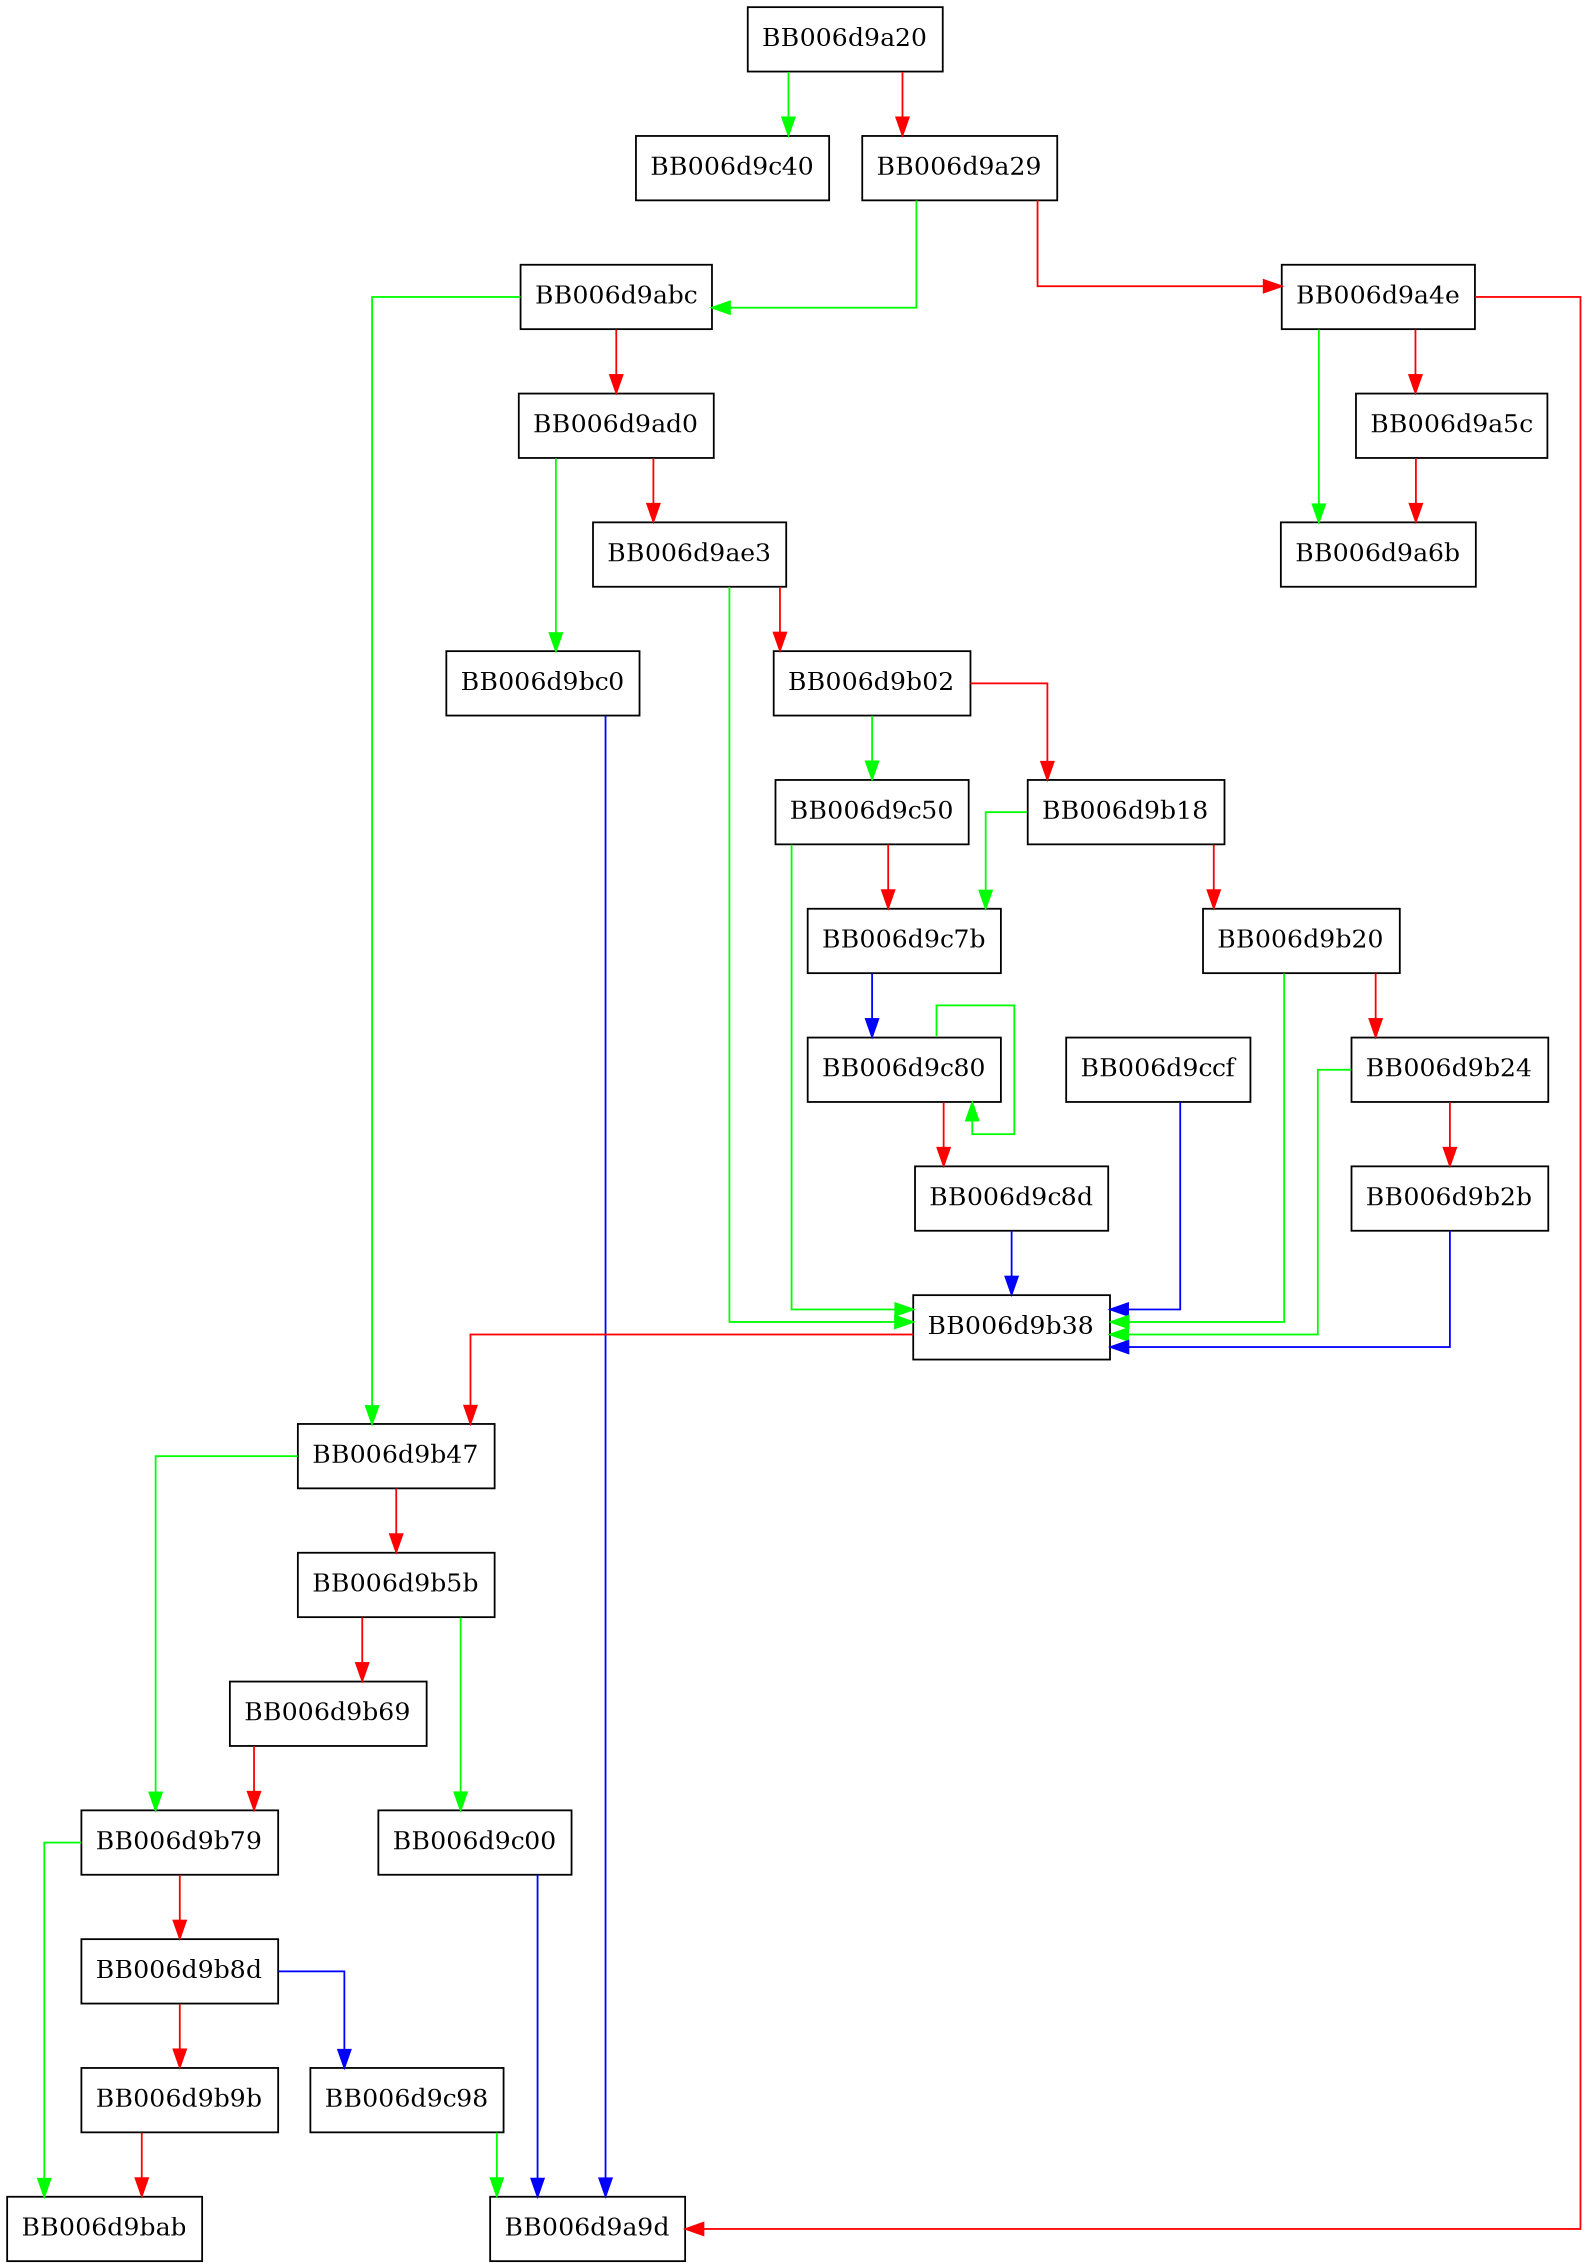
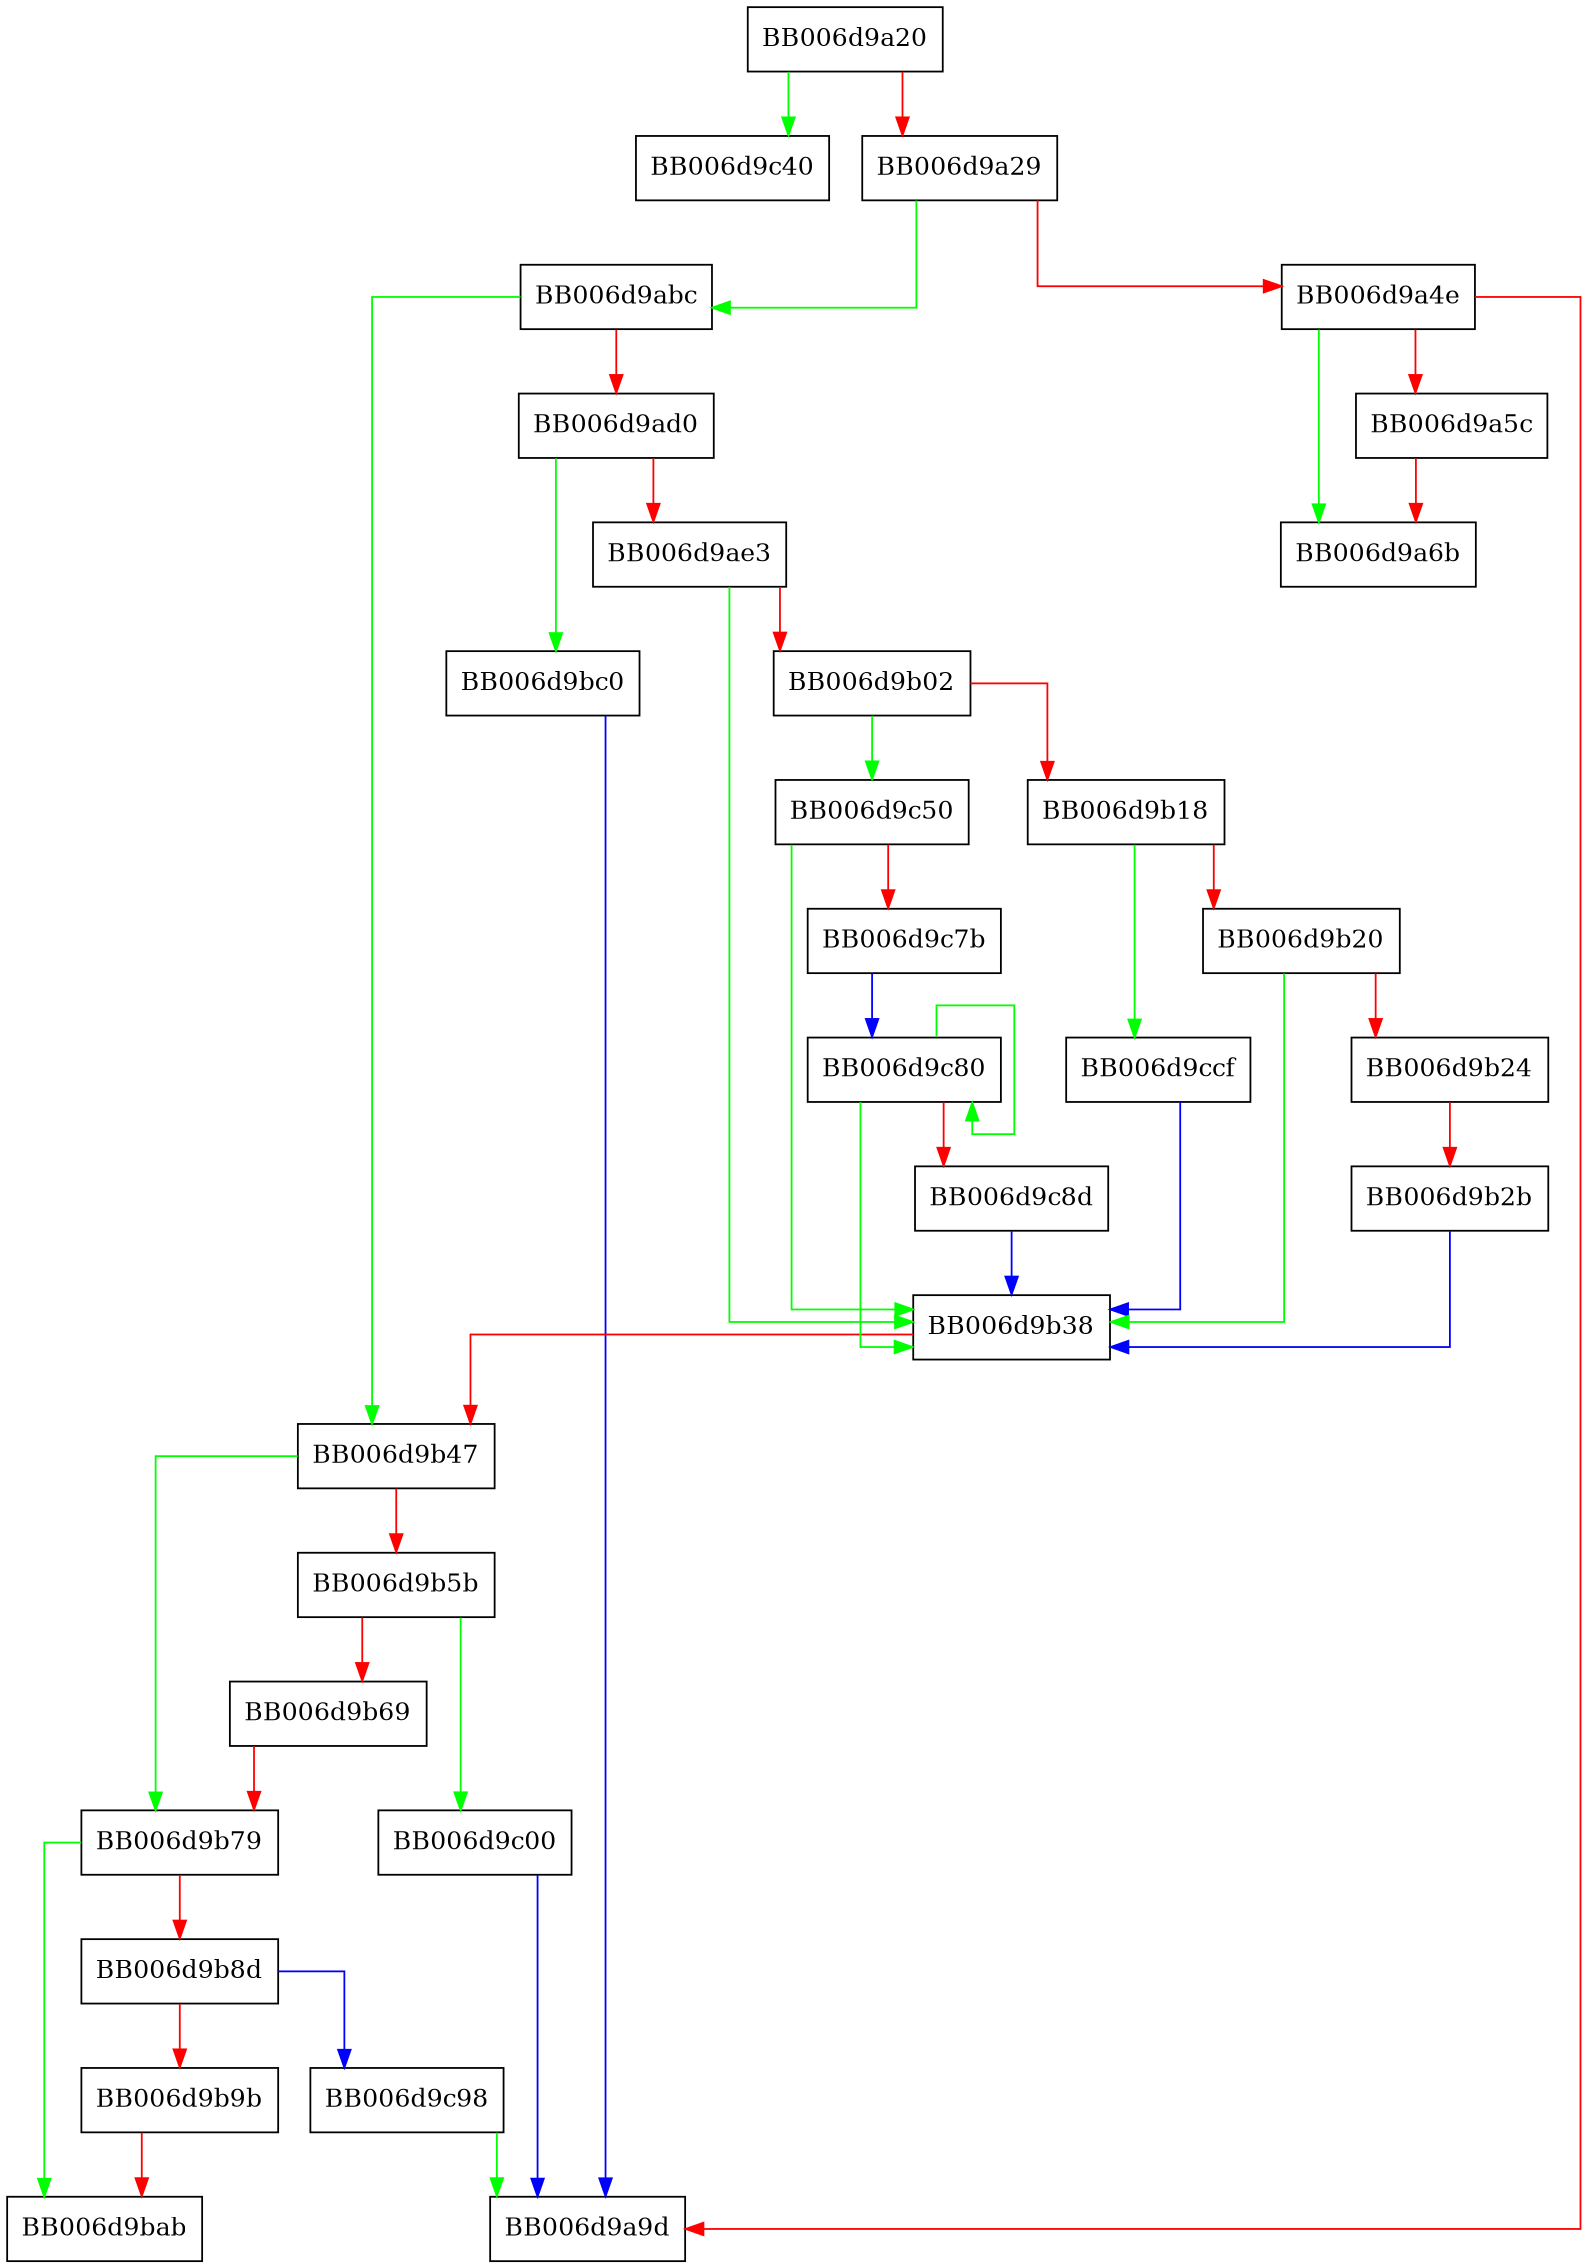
edge "BB006d9b18" -> "BB006d9c7b": now "BB006d9b18" -> "BB006d9ccf"
edge "BB006d9b24" -> "BB006d9b38": now "BB006d9c80" -> "BB006d9b38"
